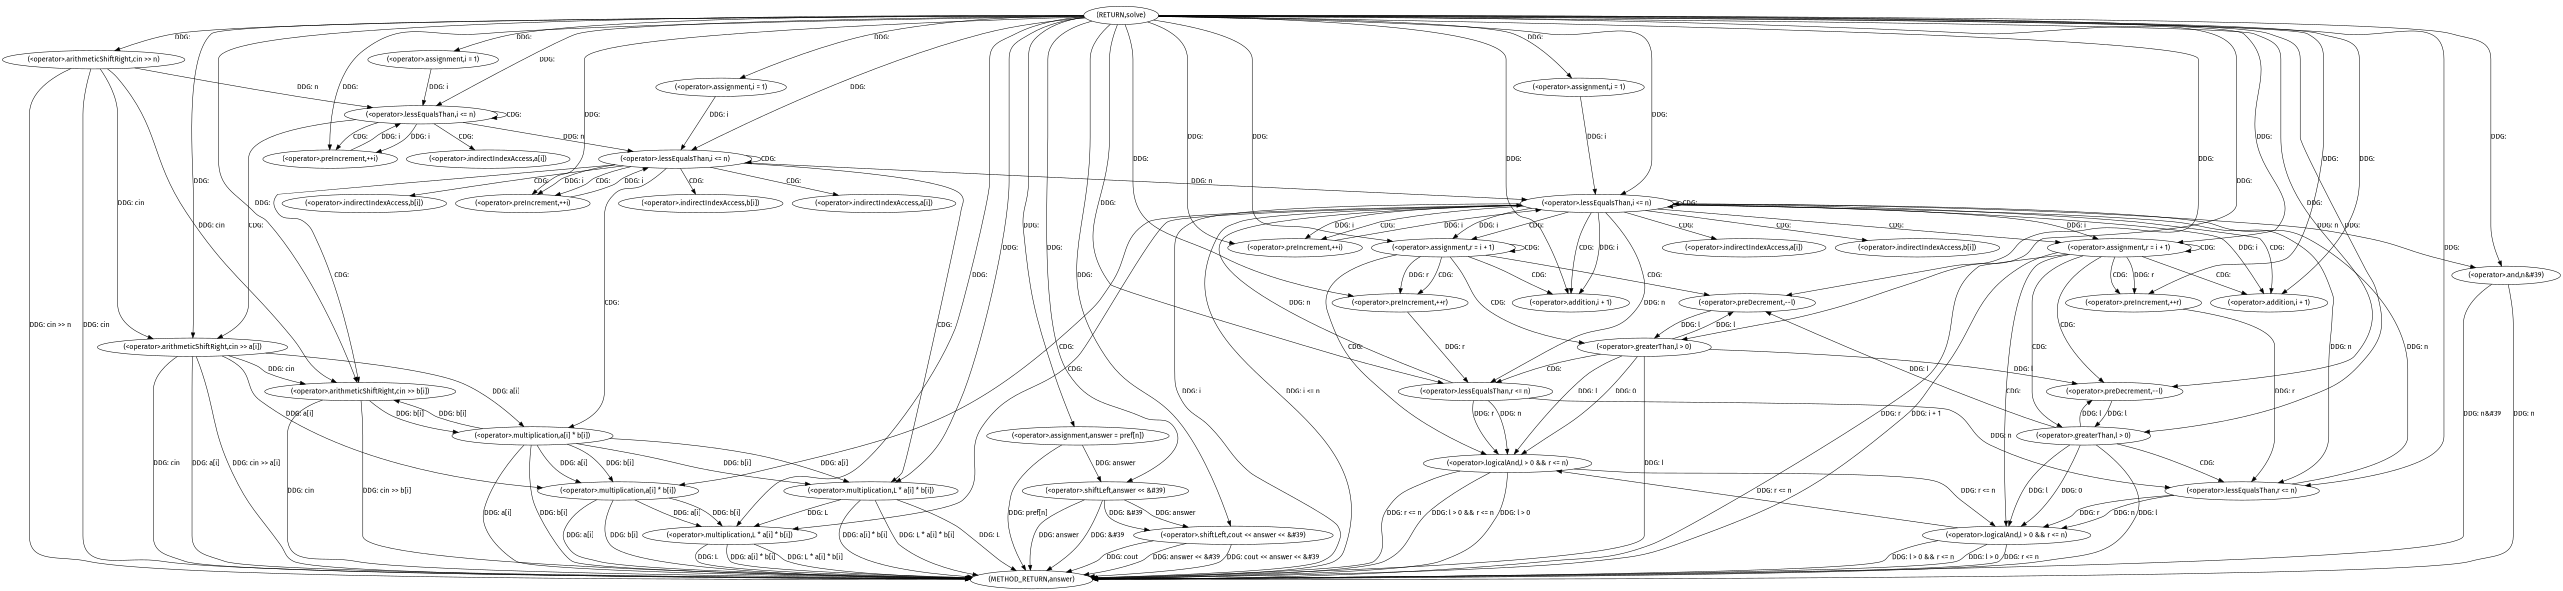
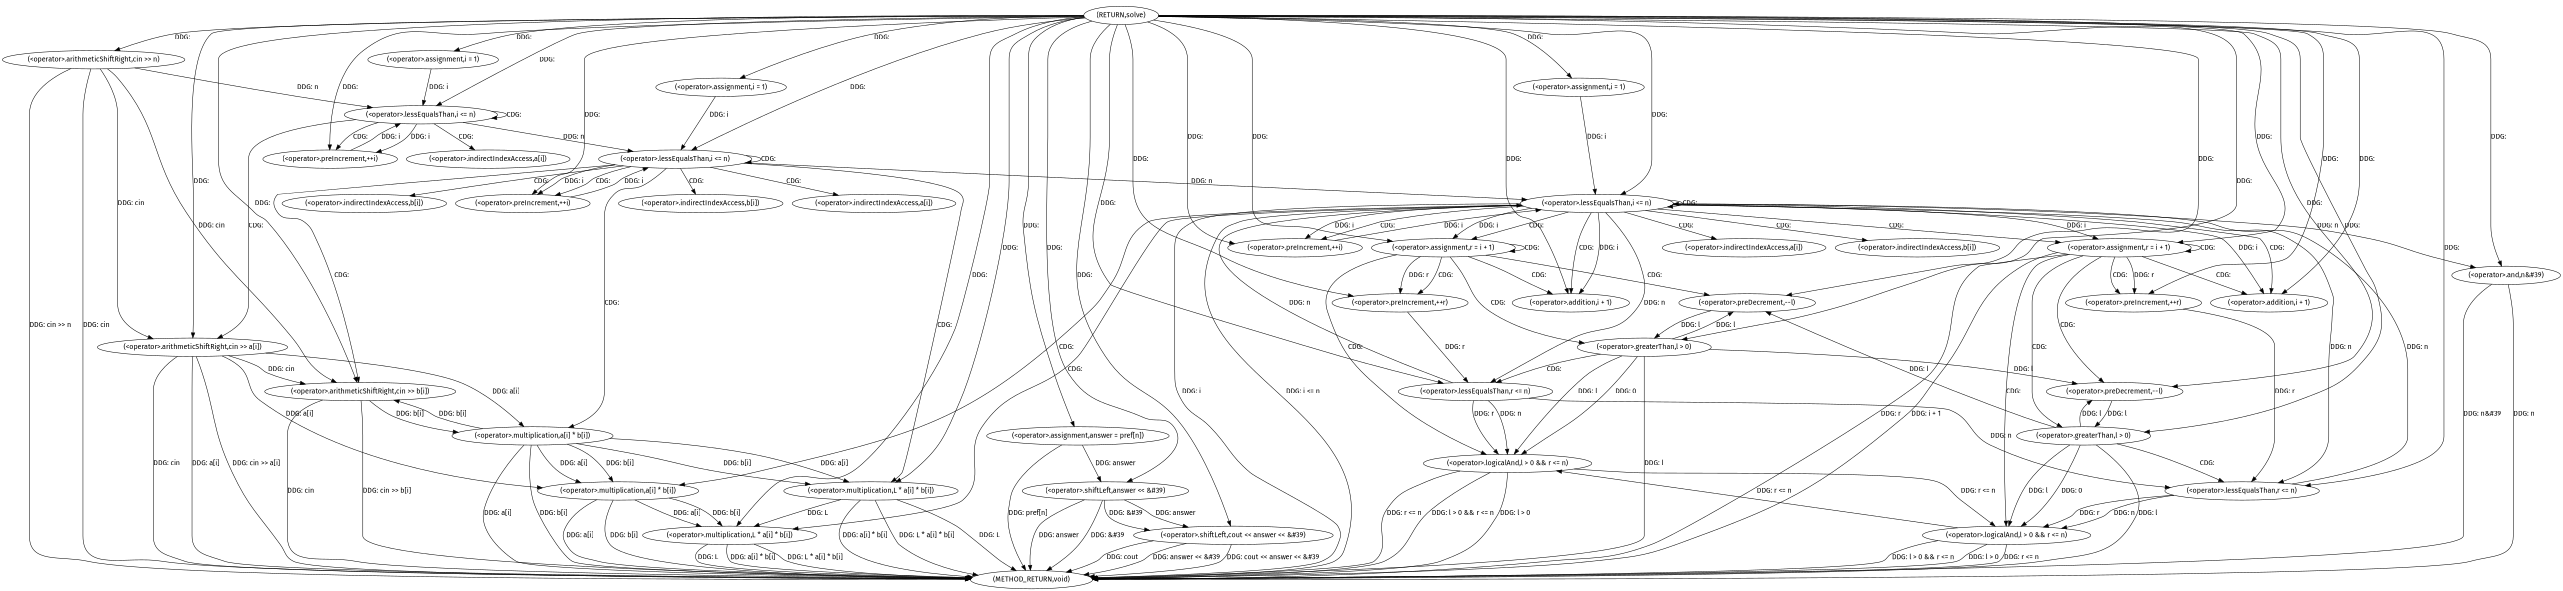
node "(METHOD_RETURN,answer)": label "(METHOD_RETURN,answer)" -> "(METHOD_RETURN,void)"
